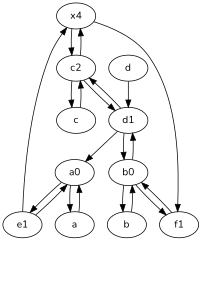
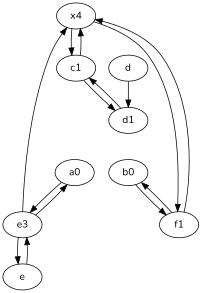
node "c2": label "c2" -> "c1"
edge "f1" -> "x4": added
node "c": removed
edge "d1" -> "b0": removed
edge "d1" -> "a0": removed
edge "b0" -> "d1": removed
node "e1": label "e1" -> "e3"
node "a": removed
node "b": removed
node "e": added
